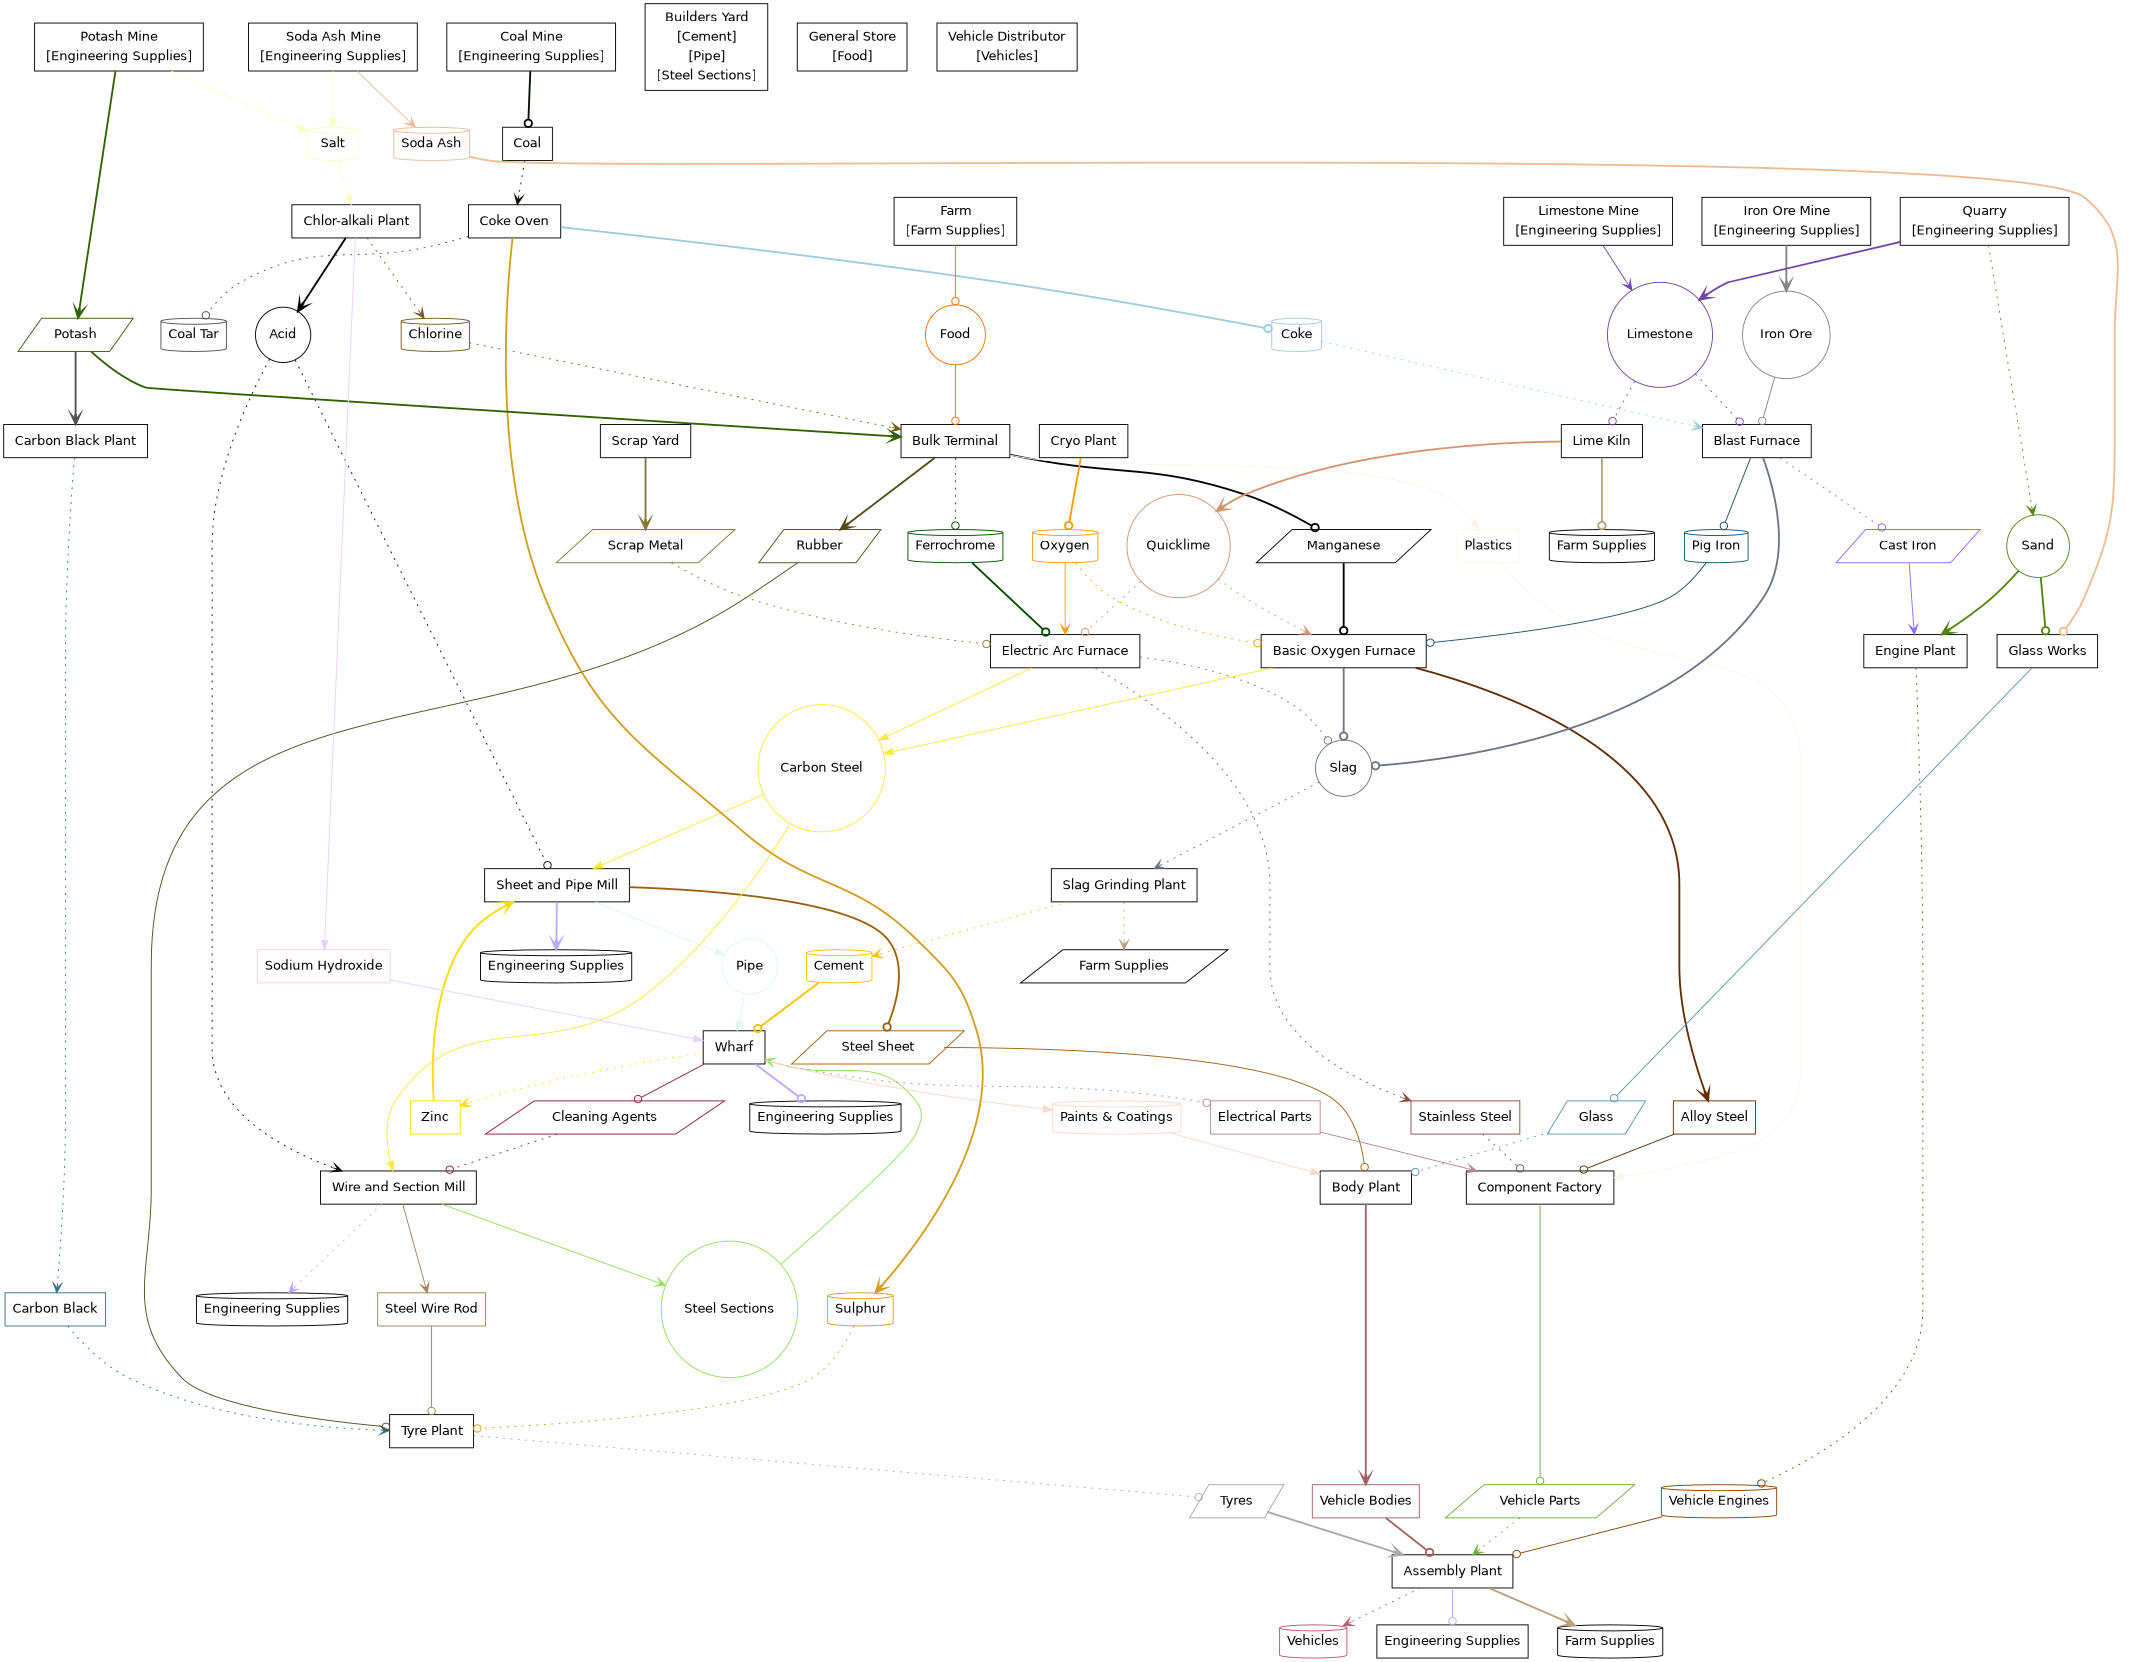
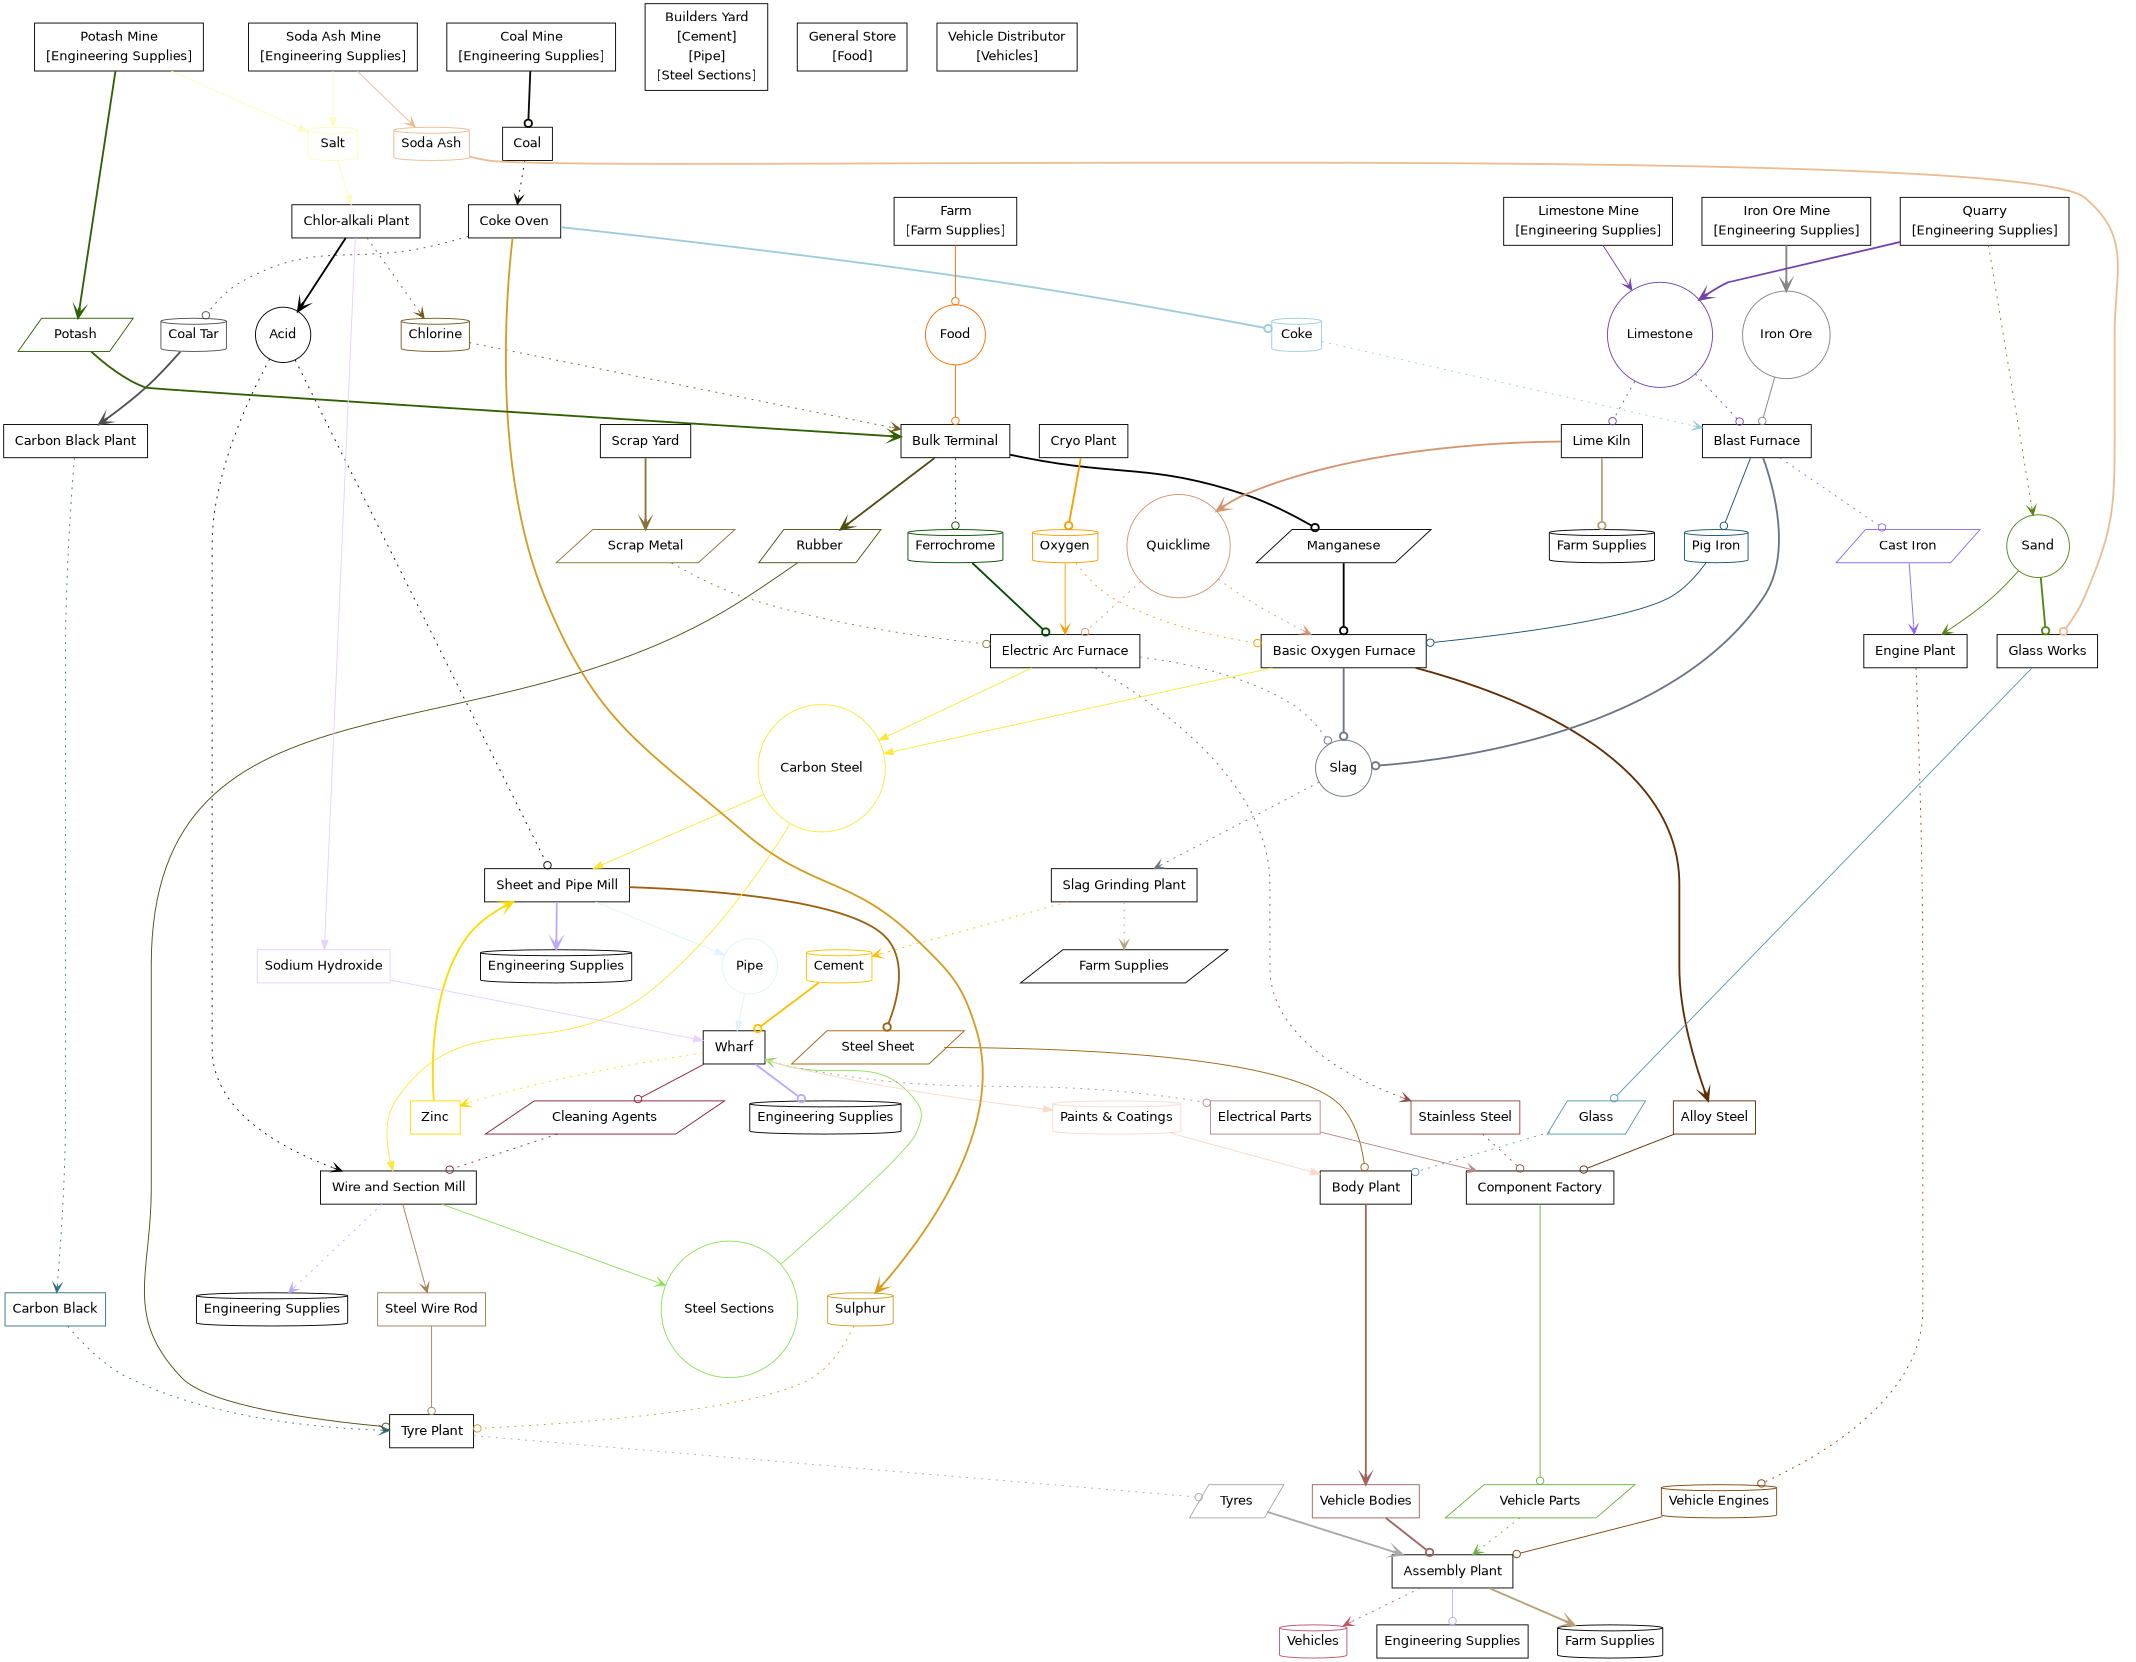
edge "Potash" -> "Carbon Black Plant": now "Coal Tar" -> "Carbon Black Plant"
node "Plastics": removed
edge "Sand" -> "Engine Plant": style bold -> solid
